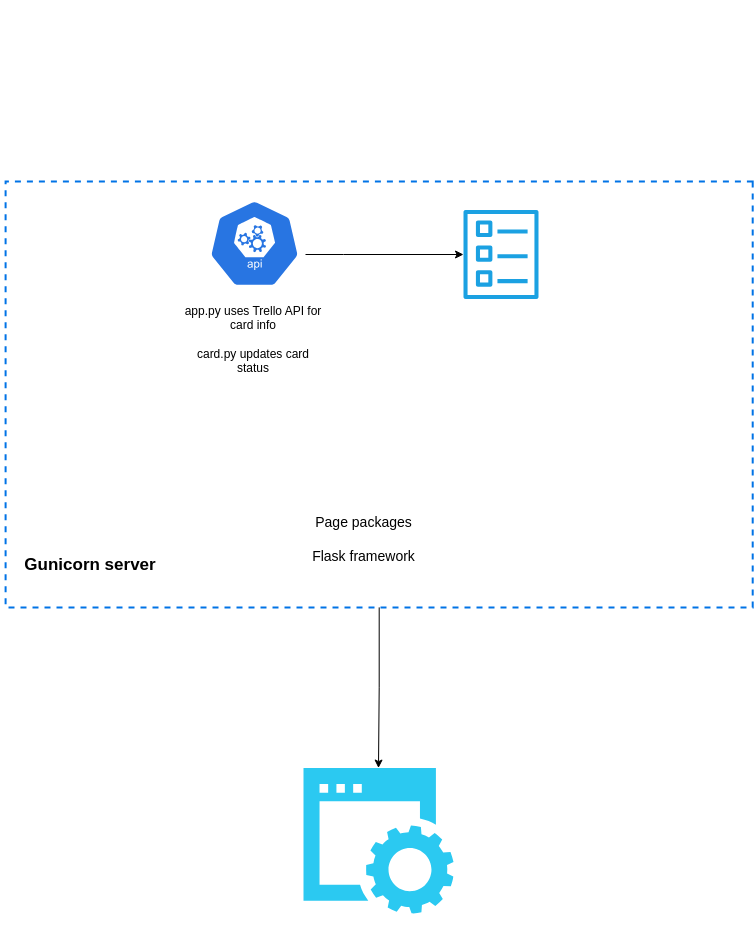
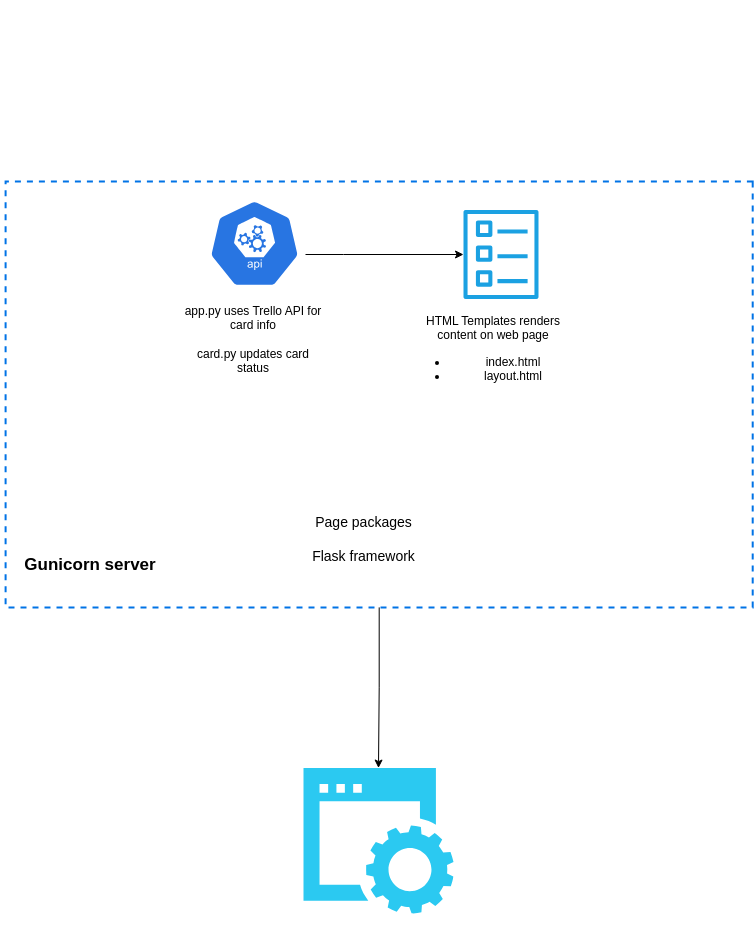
node "HTML Templates renders content on web page index.html layout.html": added
